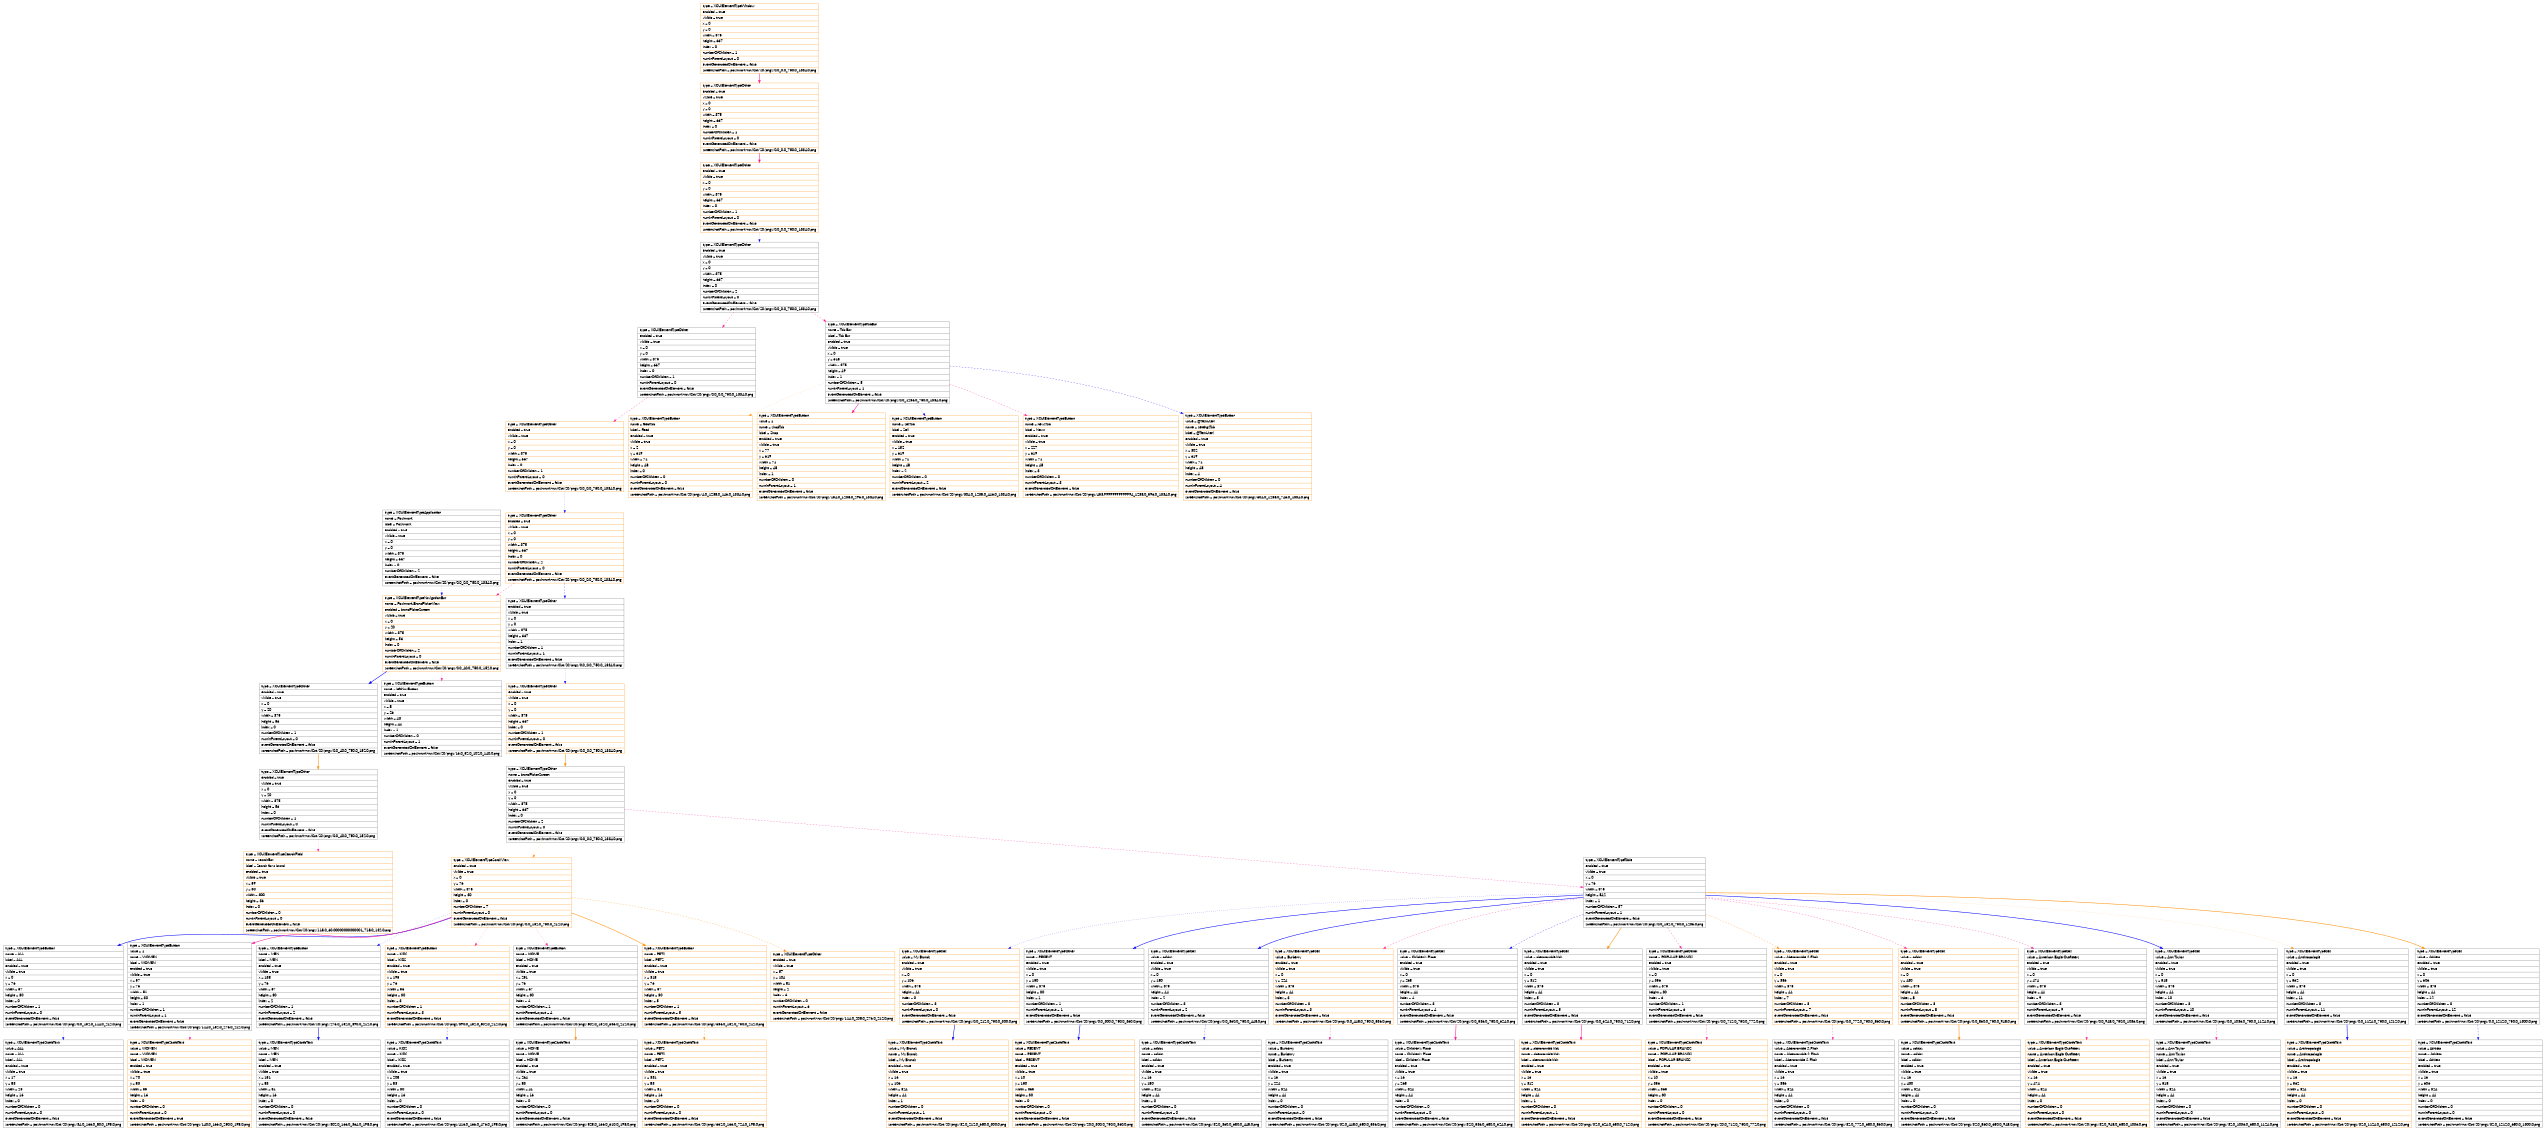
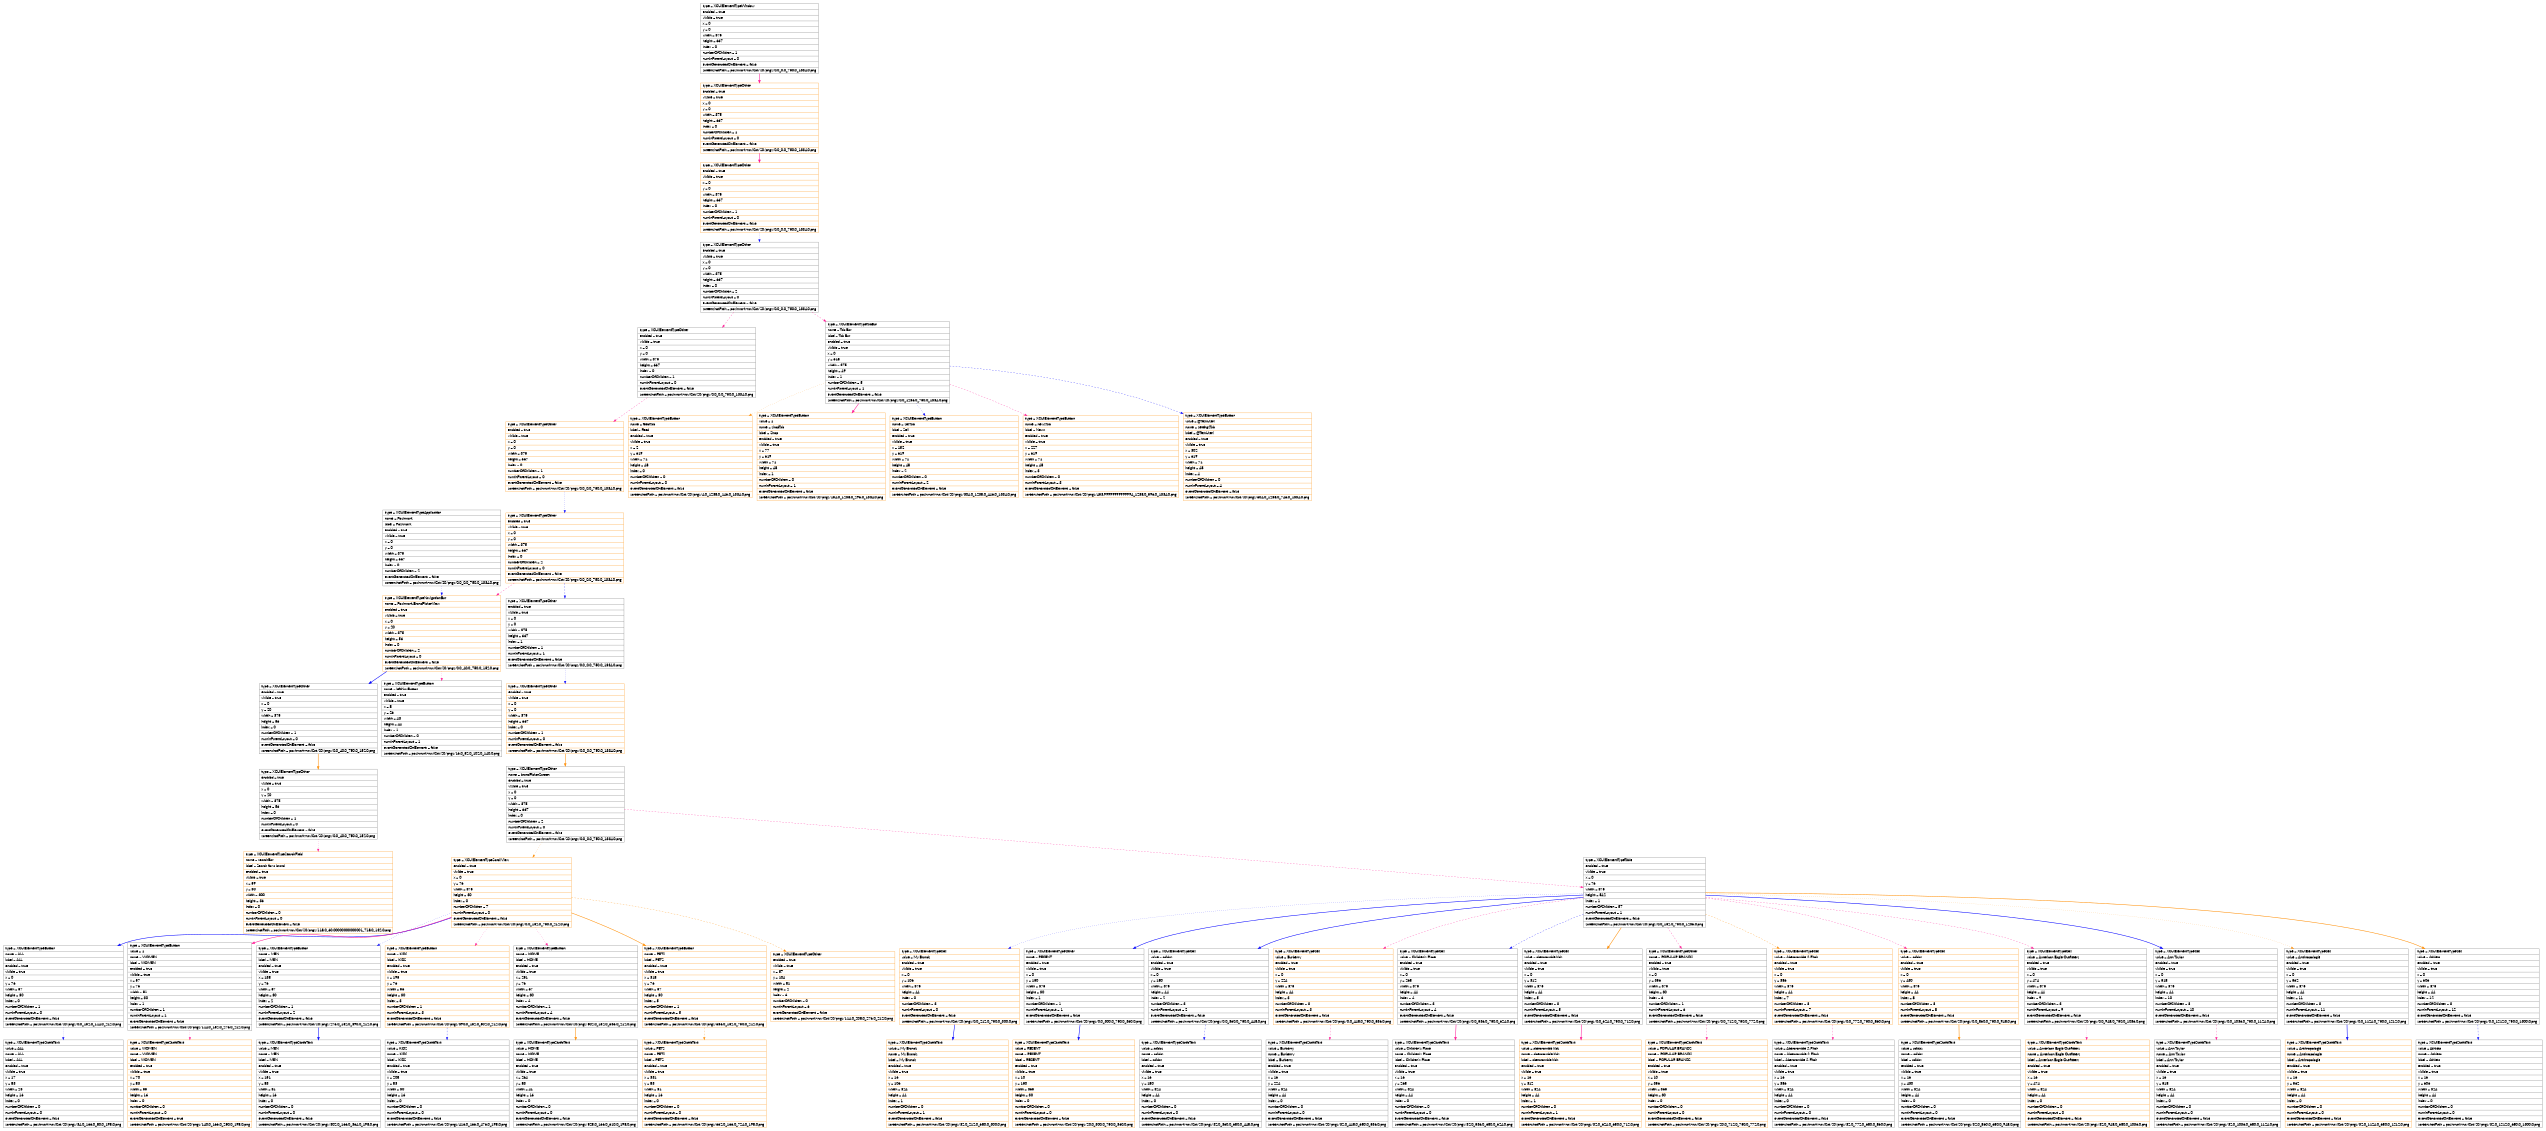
node "type = XCUIElementTypeWindow": color darkorange -> gray40
node "type = XCUIElementTypeNavigationBar": text "enabled = brandPickerScreen" -> "enabled = true"
